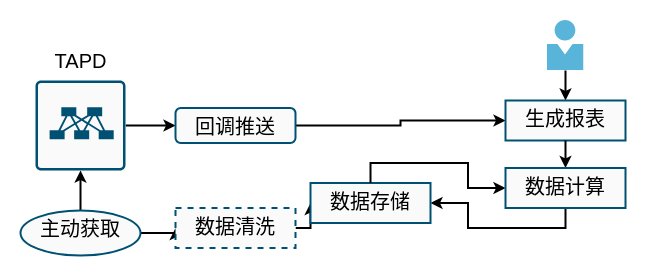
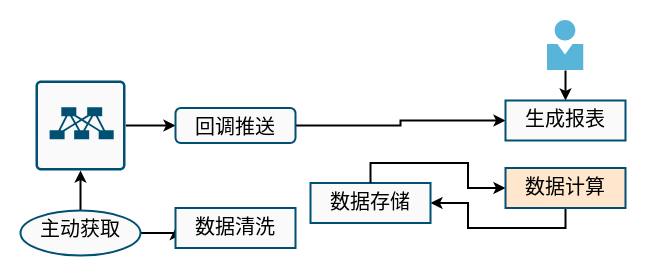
node "TAPD": removed
edge "生成报表" -> "数据计算": removed
node "数据计算": fillcolor #fafafa -> #ffe6cc
node "数据清洗": style dashed -> solid
edge "数据清洗" -> "数据存储": removed
